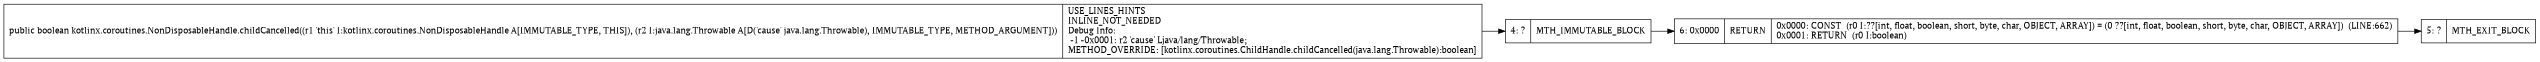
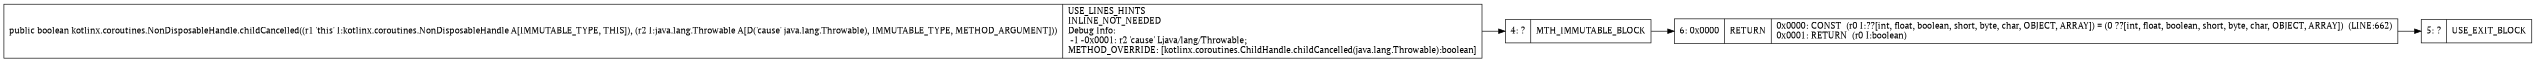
node "5: ?": text "MTH_EXIT_BLOCK" -> "USE_EXIT_BLOCK"
